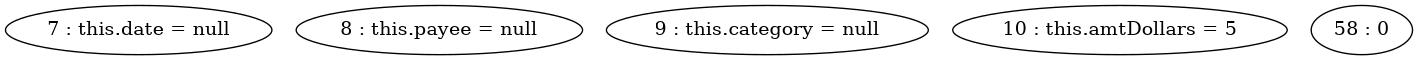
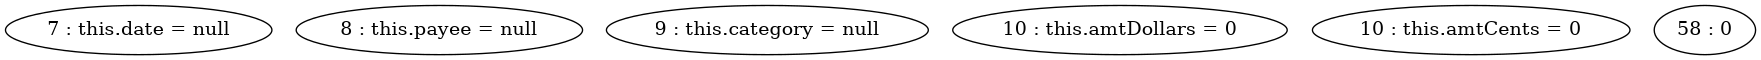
node "10 : this.amtDollars = 5": label "10 : this.amtDollars = 5" -> "10 : this.amtDollars = 0"
node "10 : this.amtCents = 0": added
